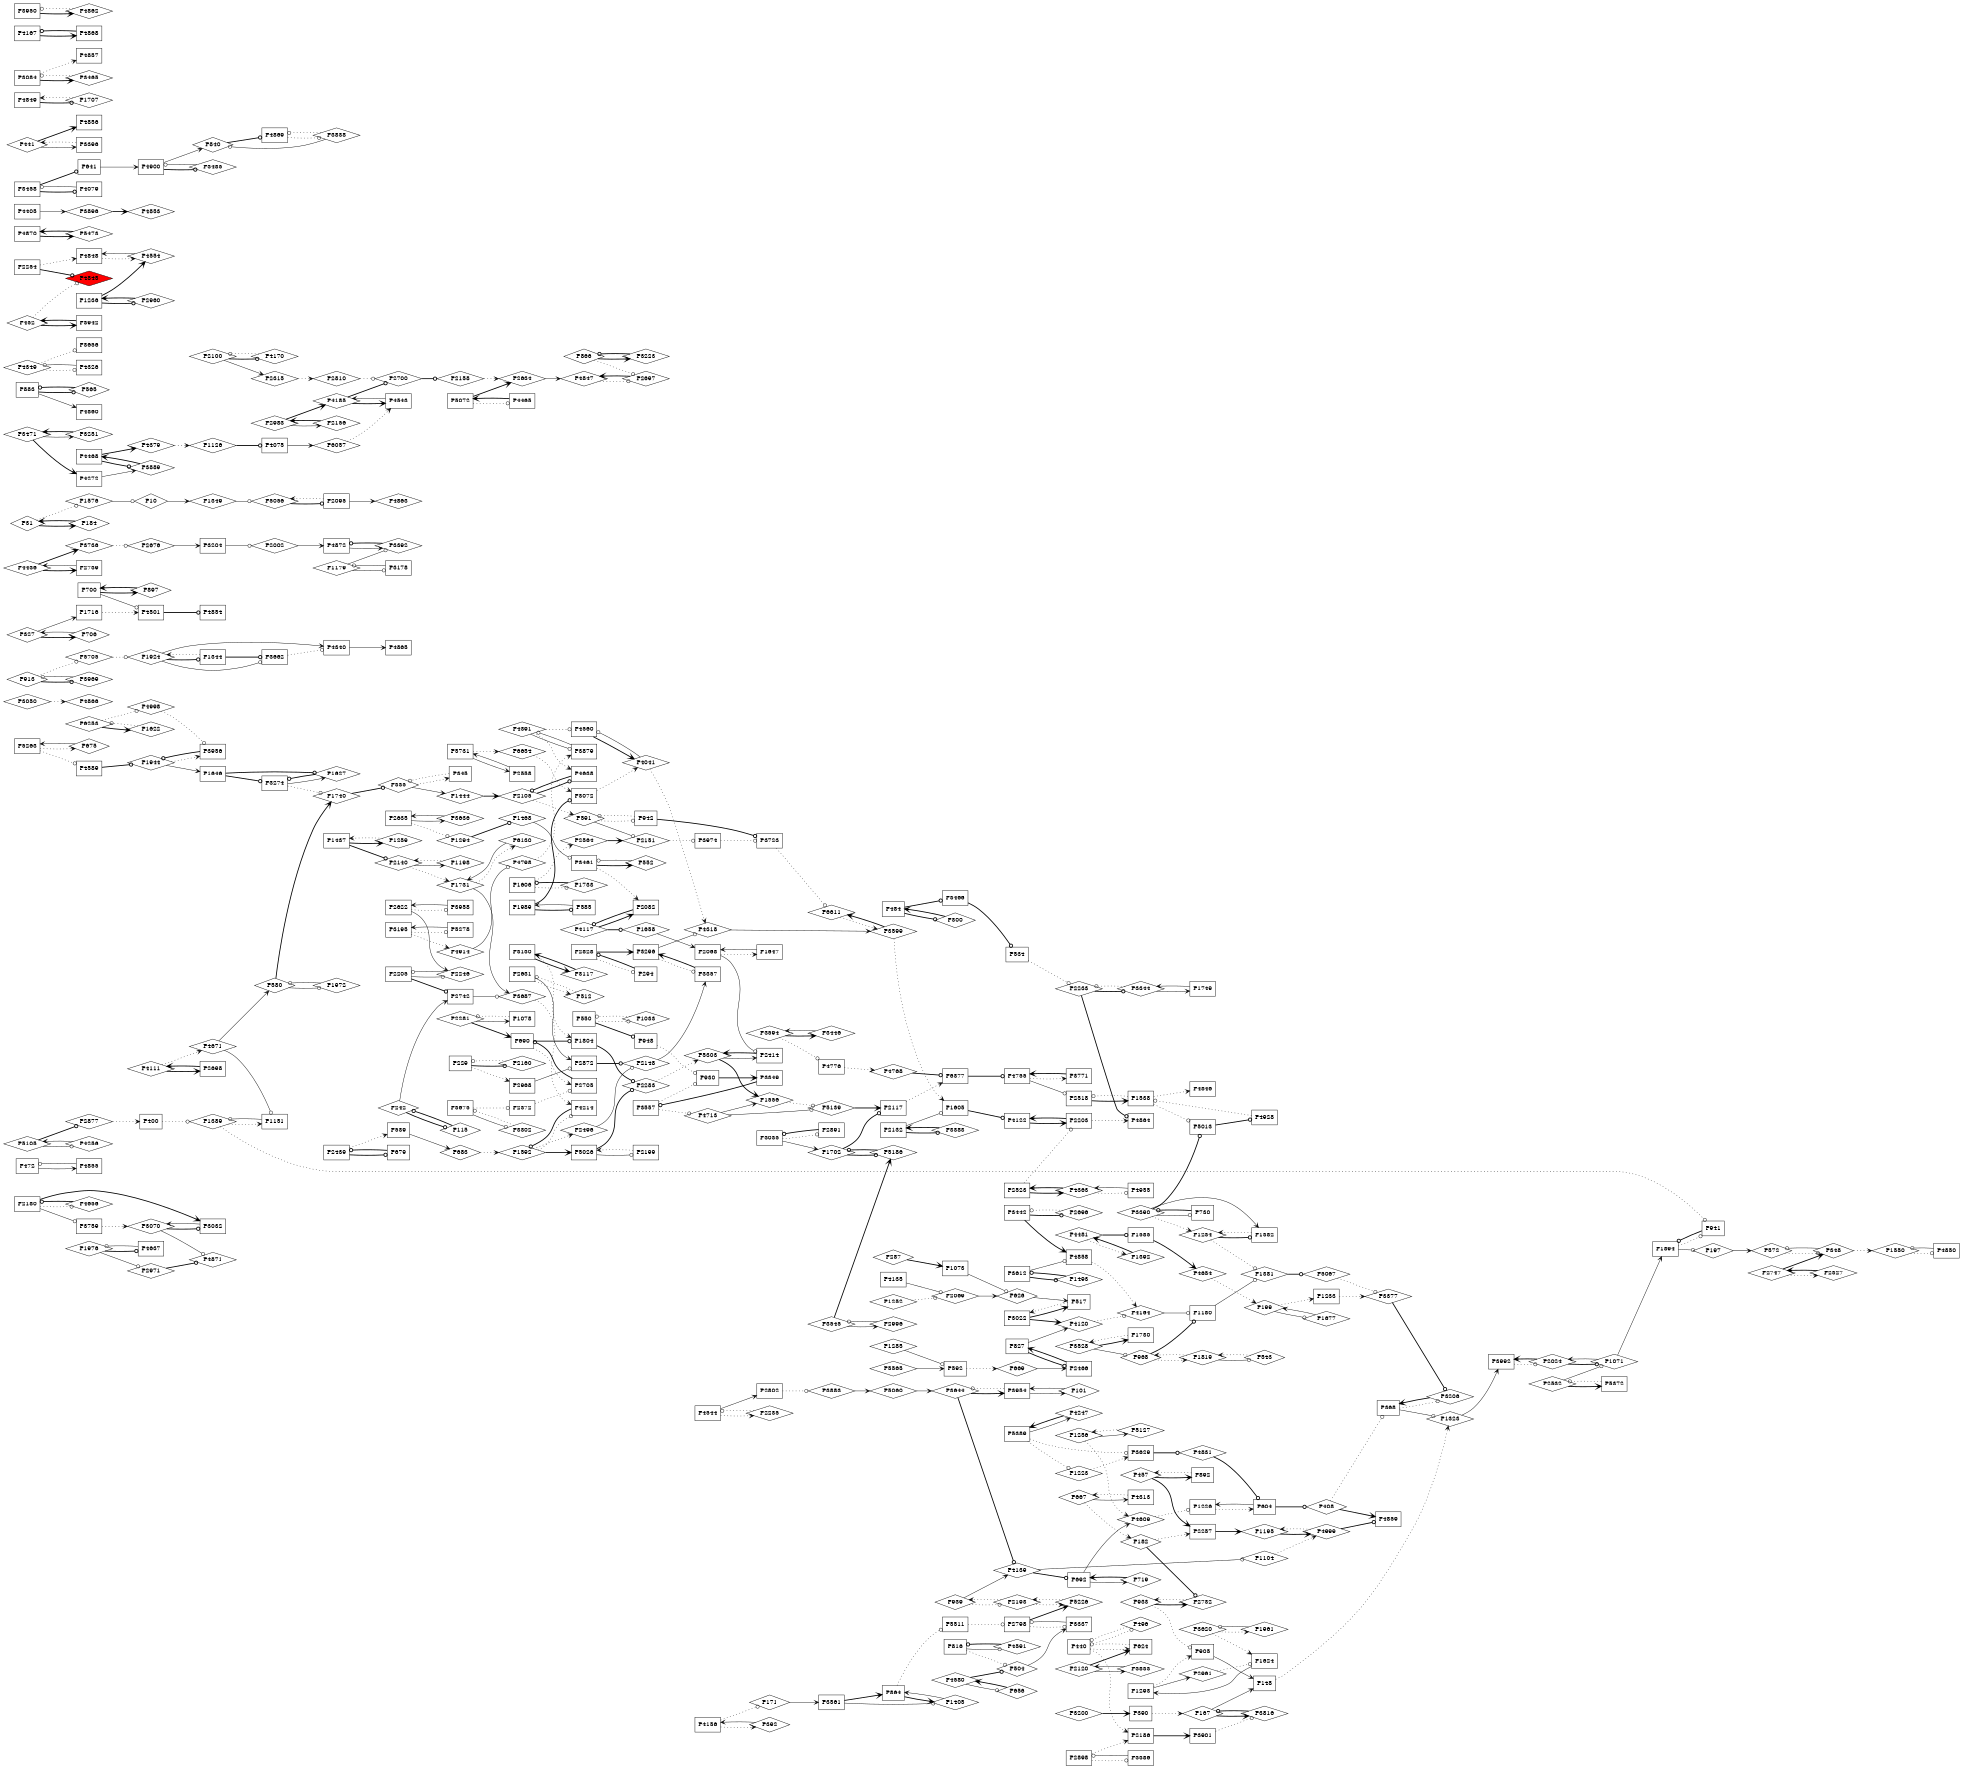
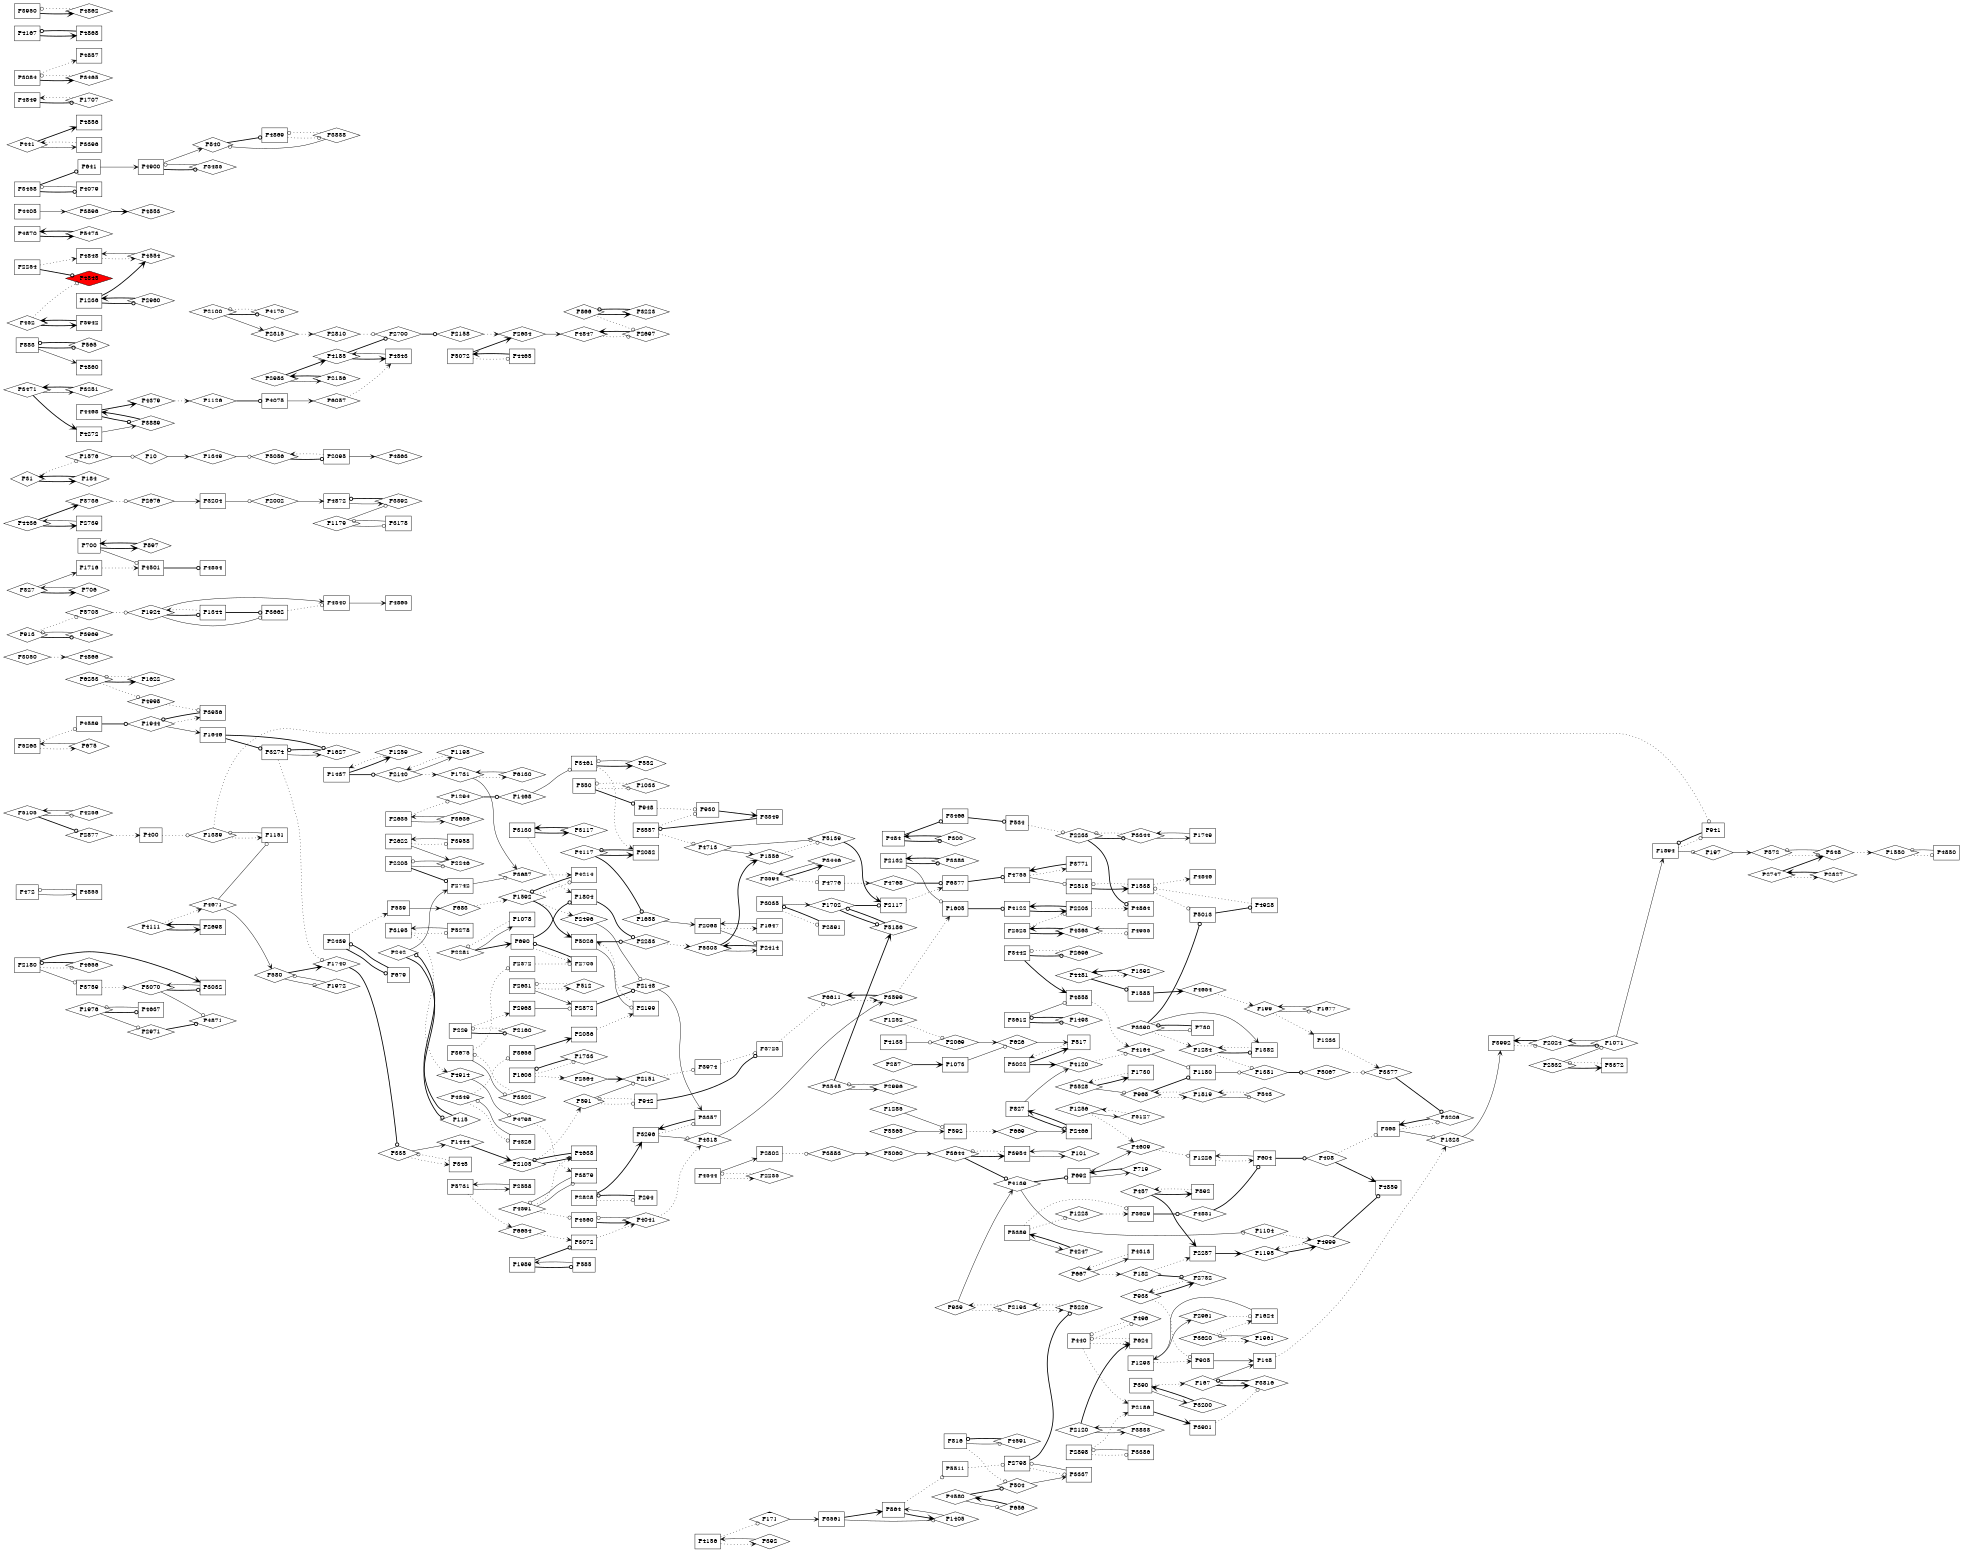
node "P2056": added
edge "P390" -> "P3200": added
edge "P2798" -> "P5226": arrowhead vee -> odot
